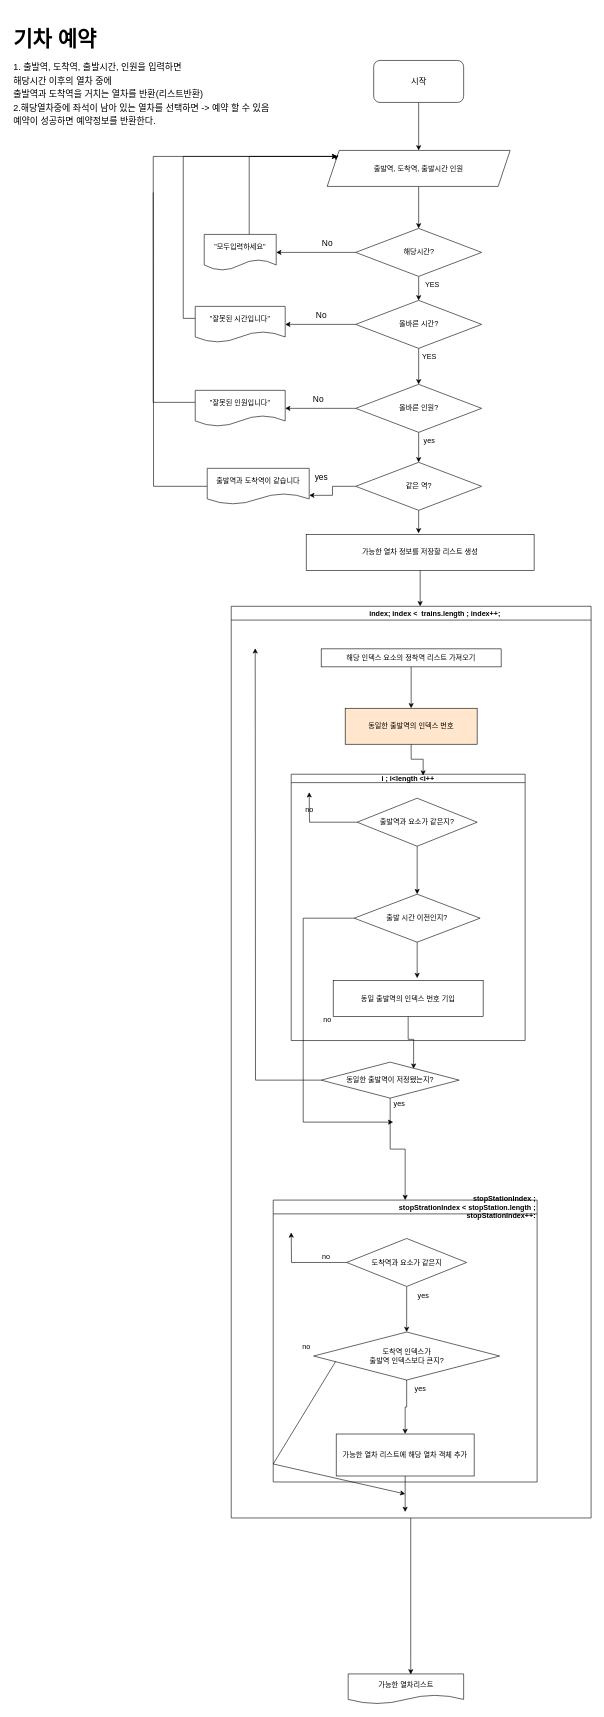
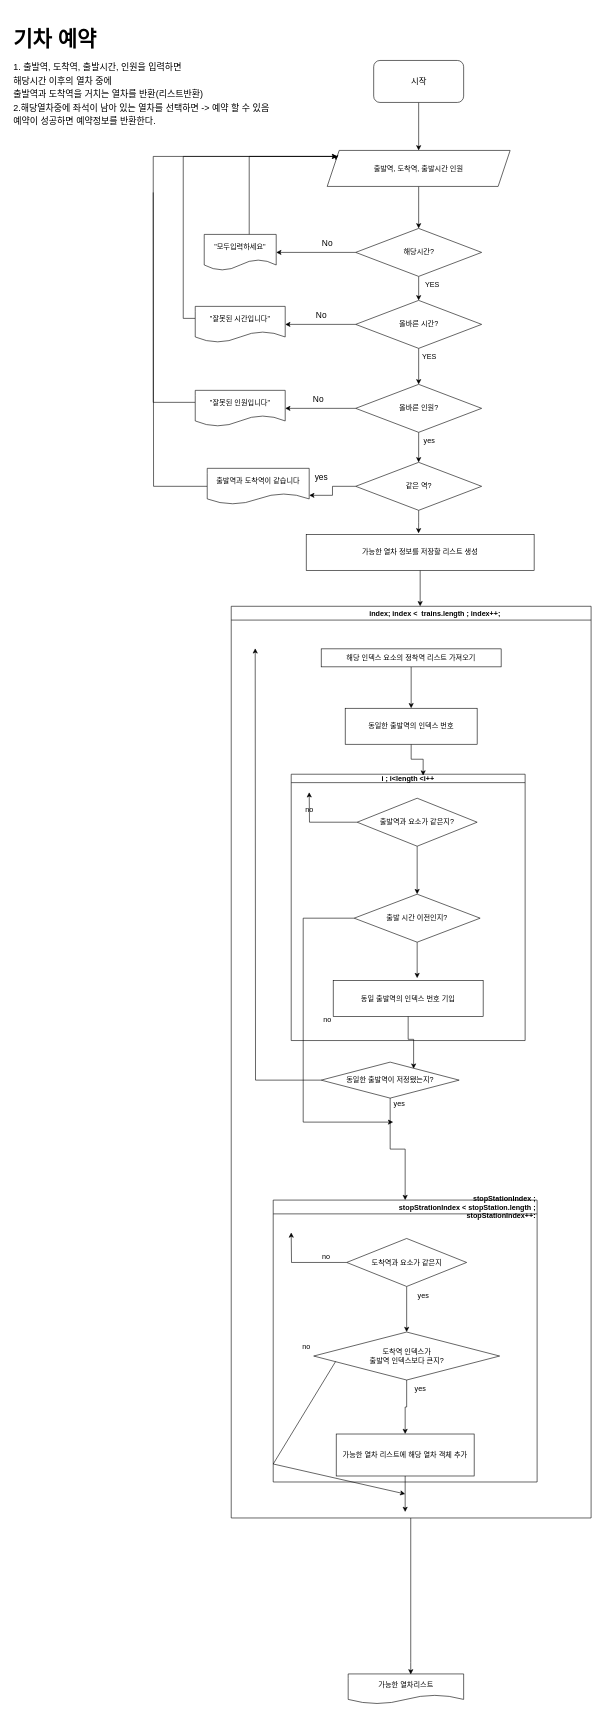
node "동일한 출발역의 인덱스 번호": fillcolor #ffe6cc -> #ffffff
